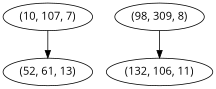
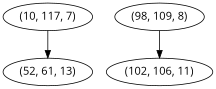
node "(10, 107, 7)": label "(10, 107, 7)" -> "(10, 117, 7)"
node "(98, 309, 8)": label "(98, 309, 8)" -> "(98, 109, 8)"
node "(132, 106, 11)": label "(132, 106, 11)" -> "(102, 106, 11)"
